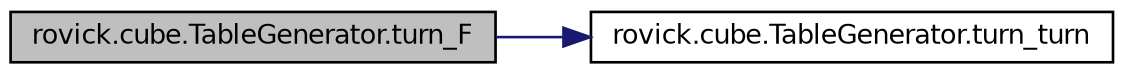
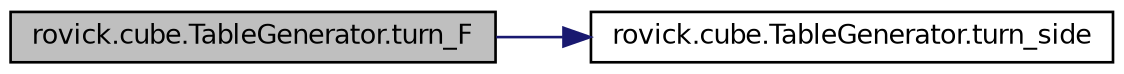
node "rovick.cube.TableGenerator.turn_turn": label "rovick.cube.TableGenerator.turn_turn" -> "rovick.cube.TableGenerator.turn_side"
